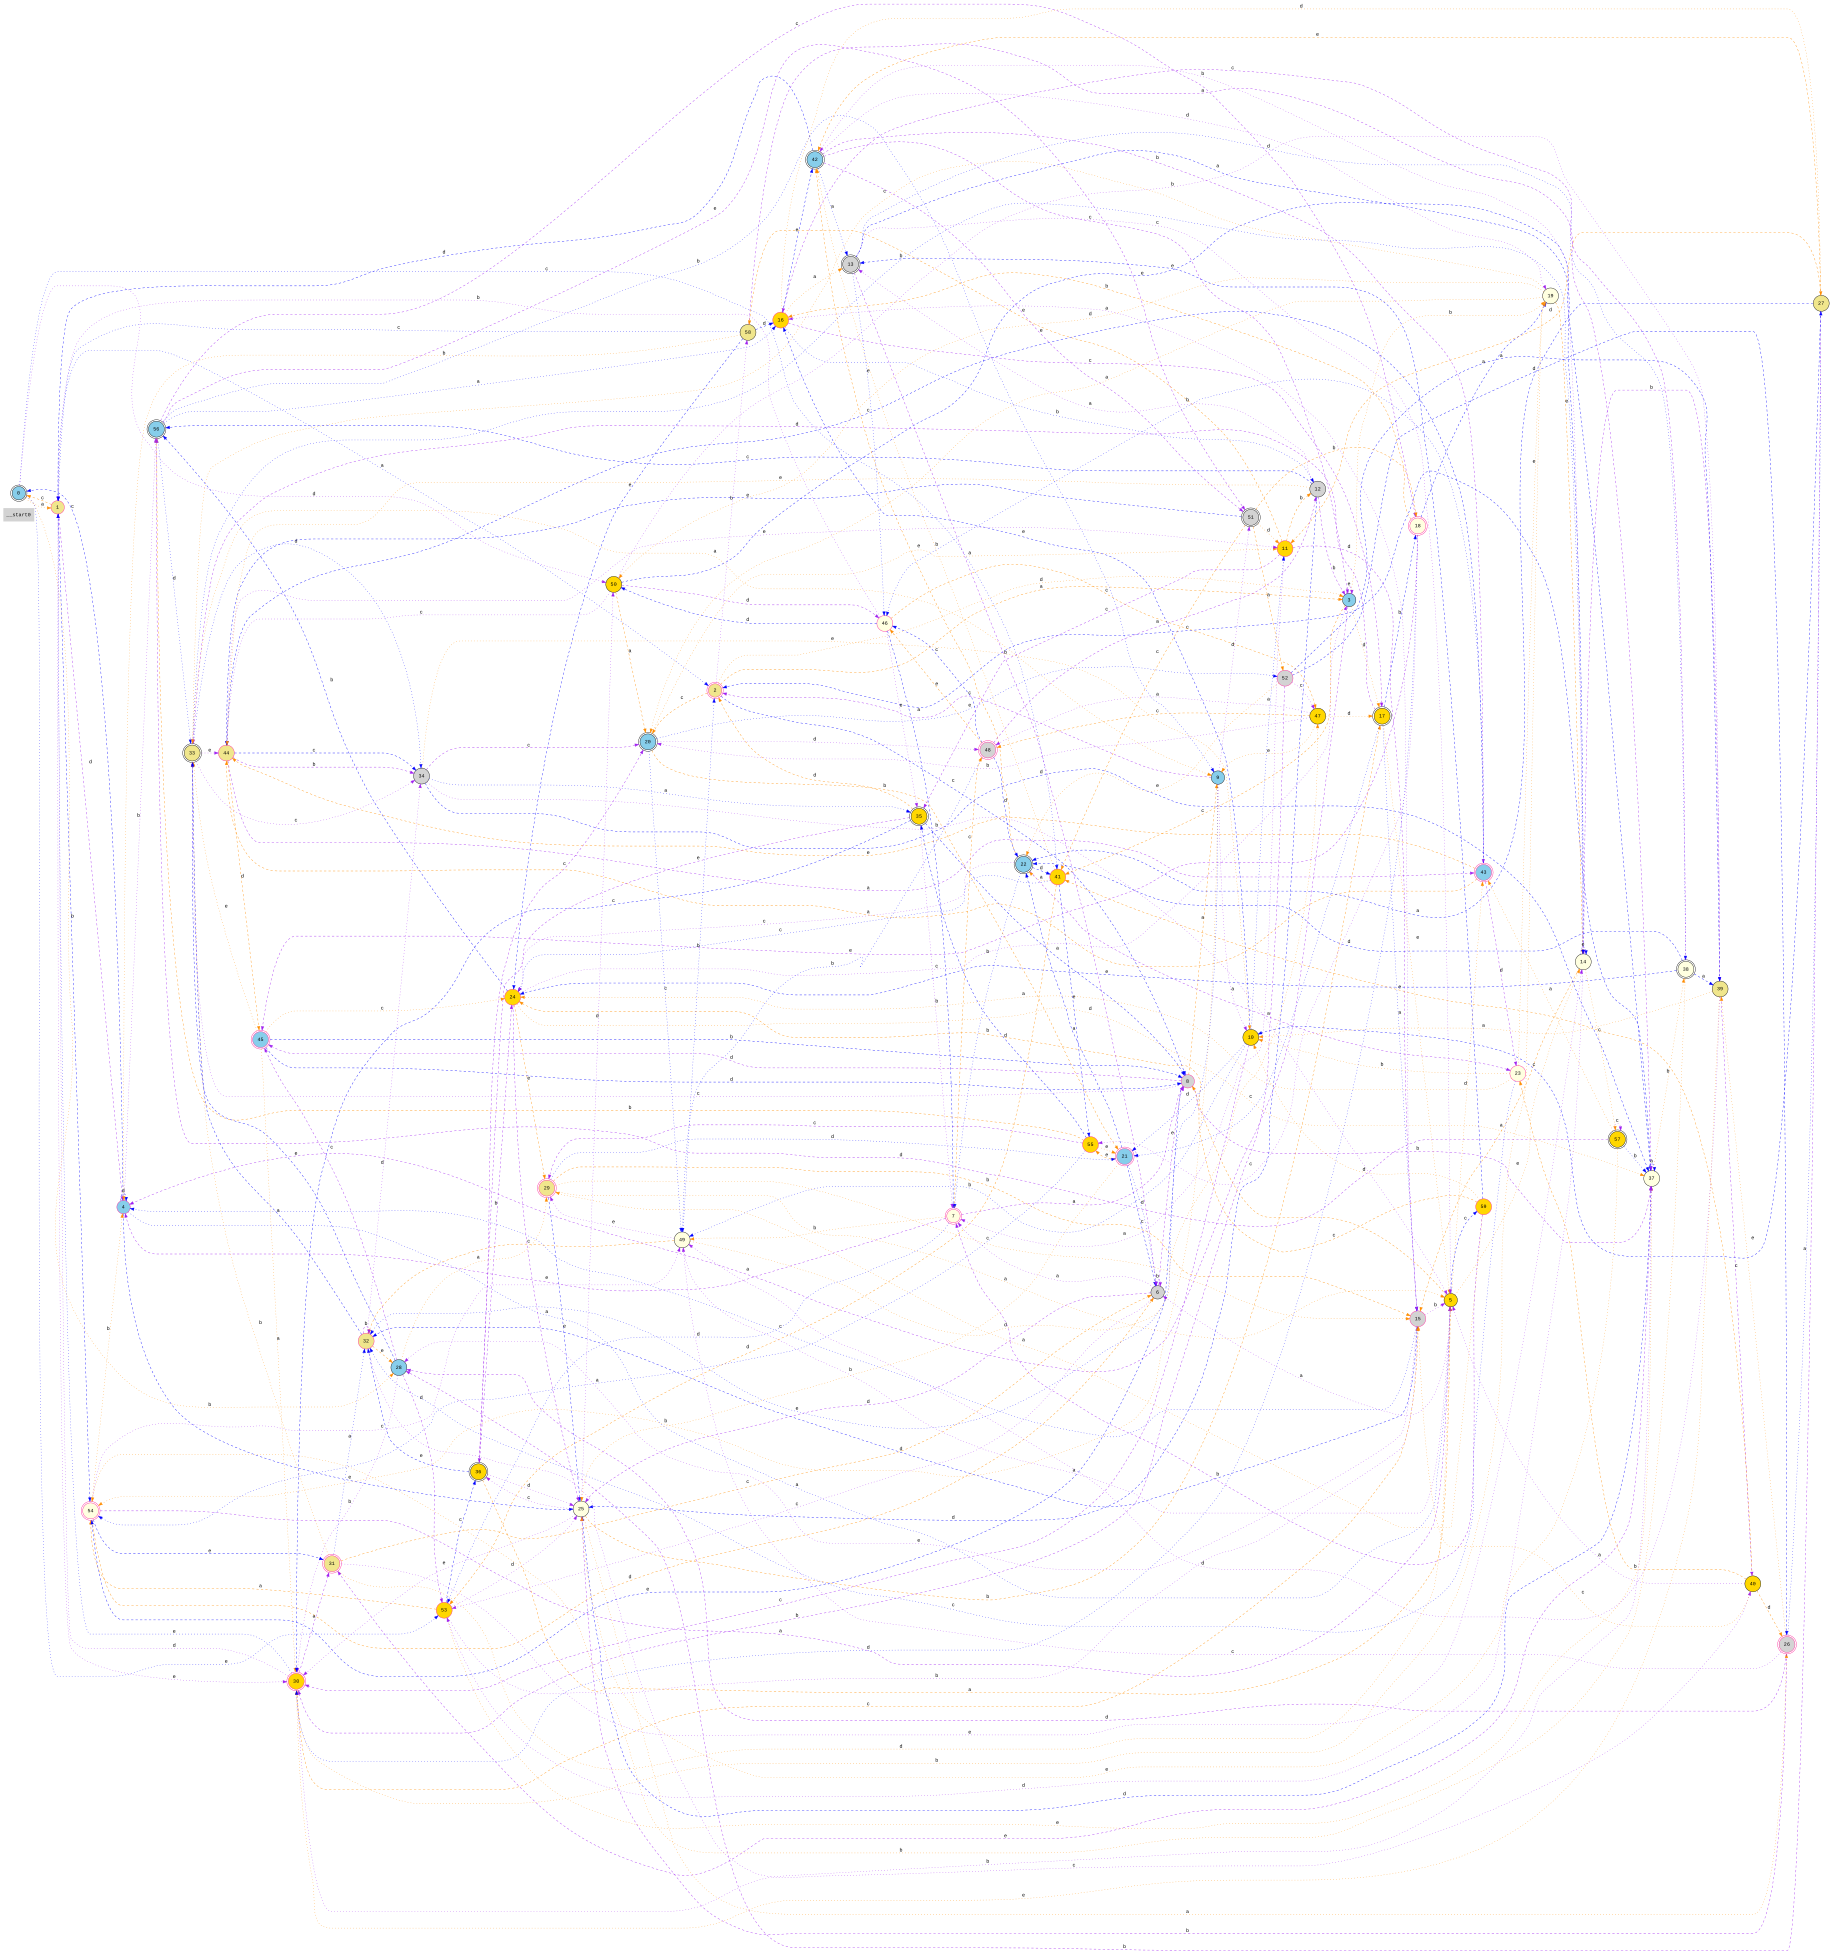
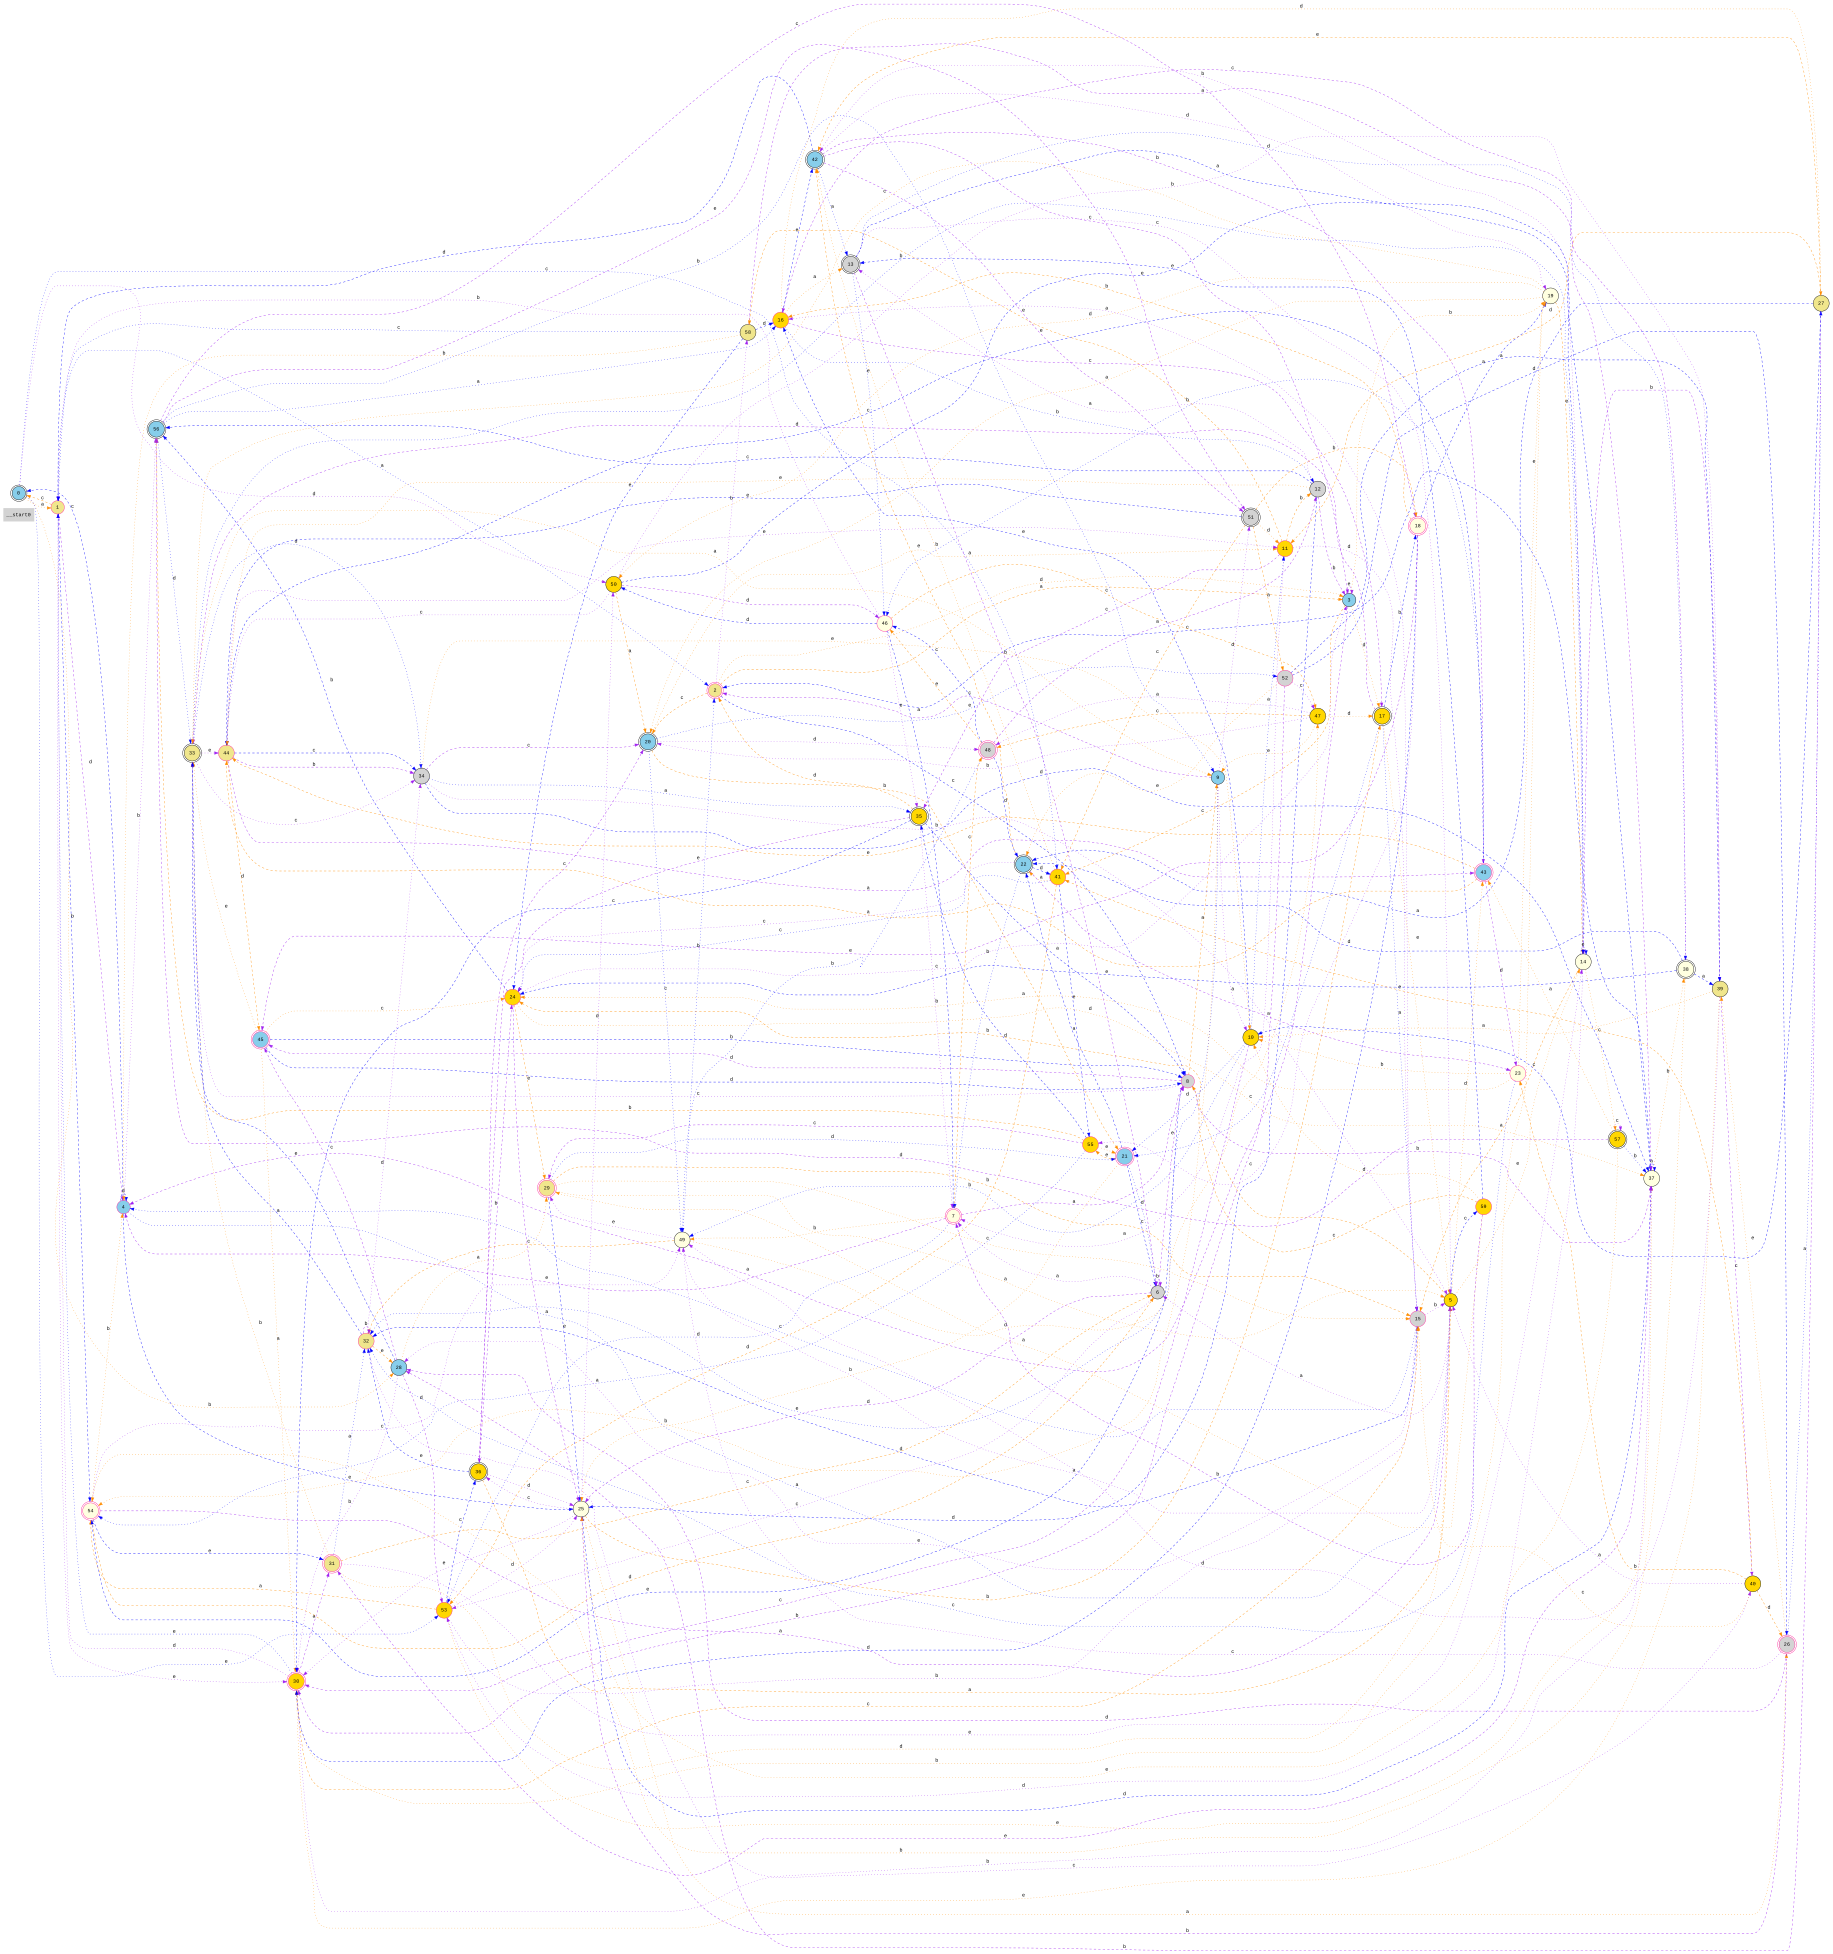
edge "11" -> "15": style dashed -> dotted
edge "18" -> "30": style dotted -> dashed
